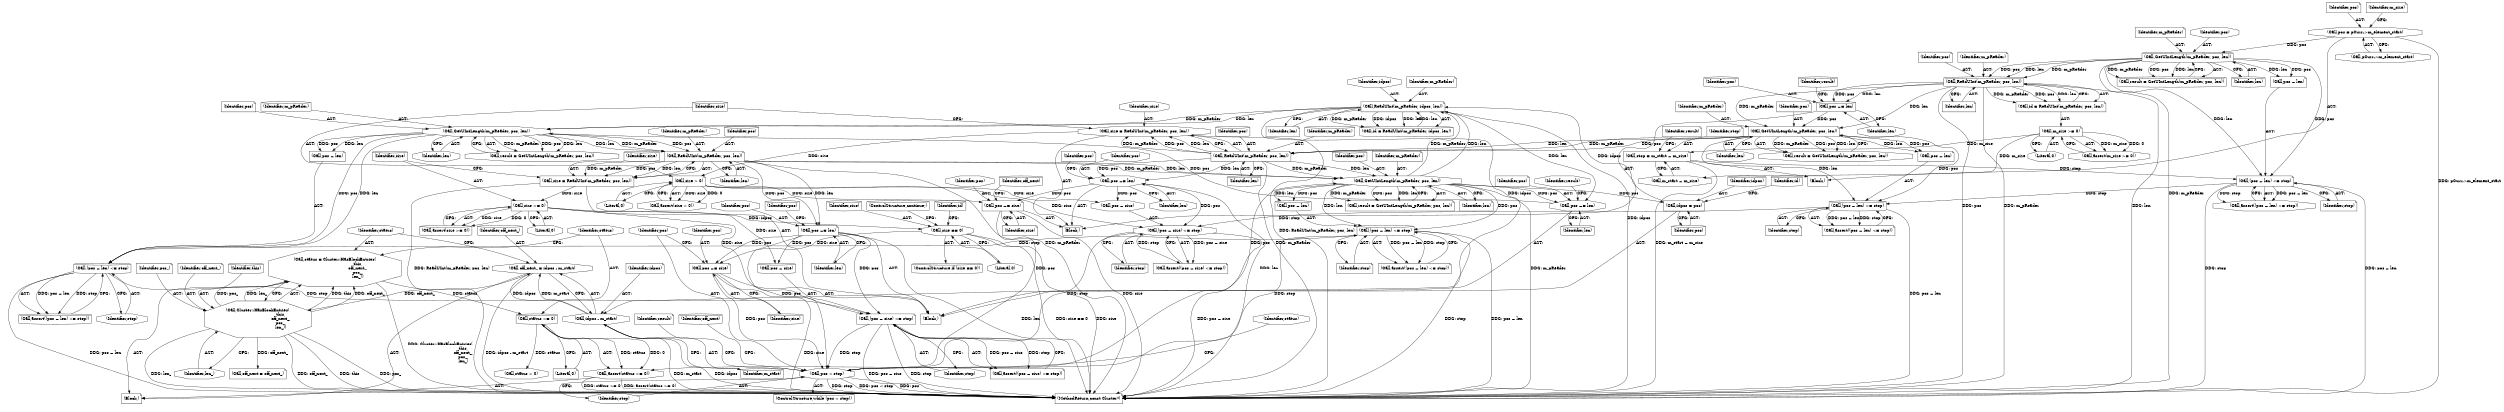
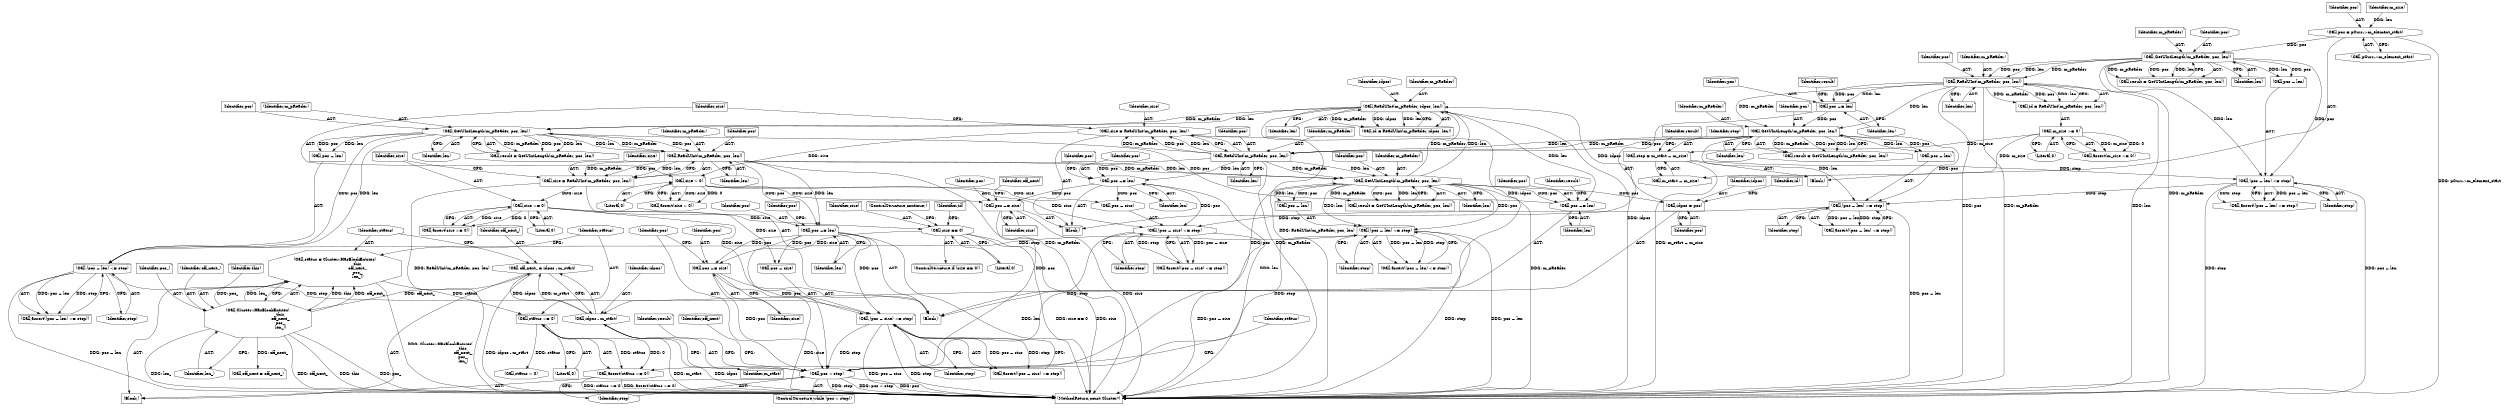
edge "(Identifier,m_size)" -> "(Call,pos = pCurr->m_element_start)": label "CFG: " -> "DDG: len"
edge "(Call,id = ReadUInt(m_pReader, idpos, len))" -> "(Call,ReadUInt(m_pReader, idpos, len))": label "DDG: len" -> "CFG: "
edge "(Call,size >= 0)" -> "(Call,size == 0)": label "DDG: idpos" -> "DDG: size"
